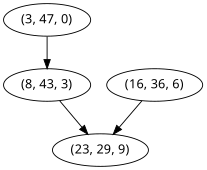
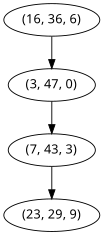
node "(8, 43, 3)": label "(8, 43, 3)" -> "(7, 43, 3)"
edge "(16, 36, 6)" -> "(23, 29, 9)": now "(16, 36, 6)" -> "(3, 47, 0)"
